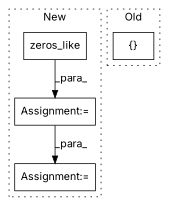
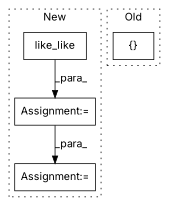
node "zeros_like": label "zeros_like" -> "like_like"
